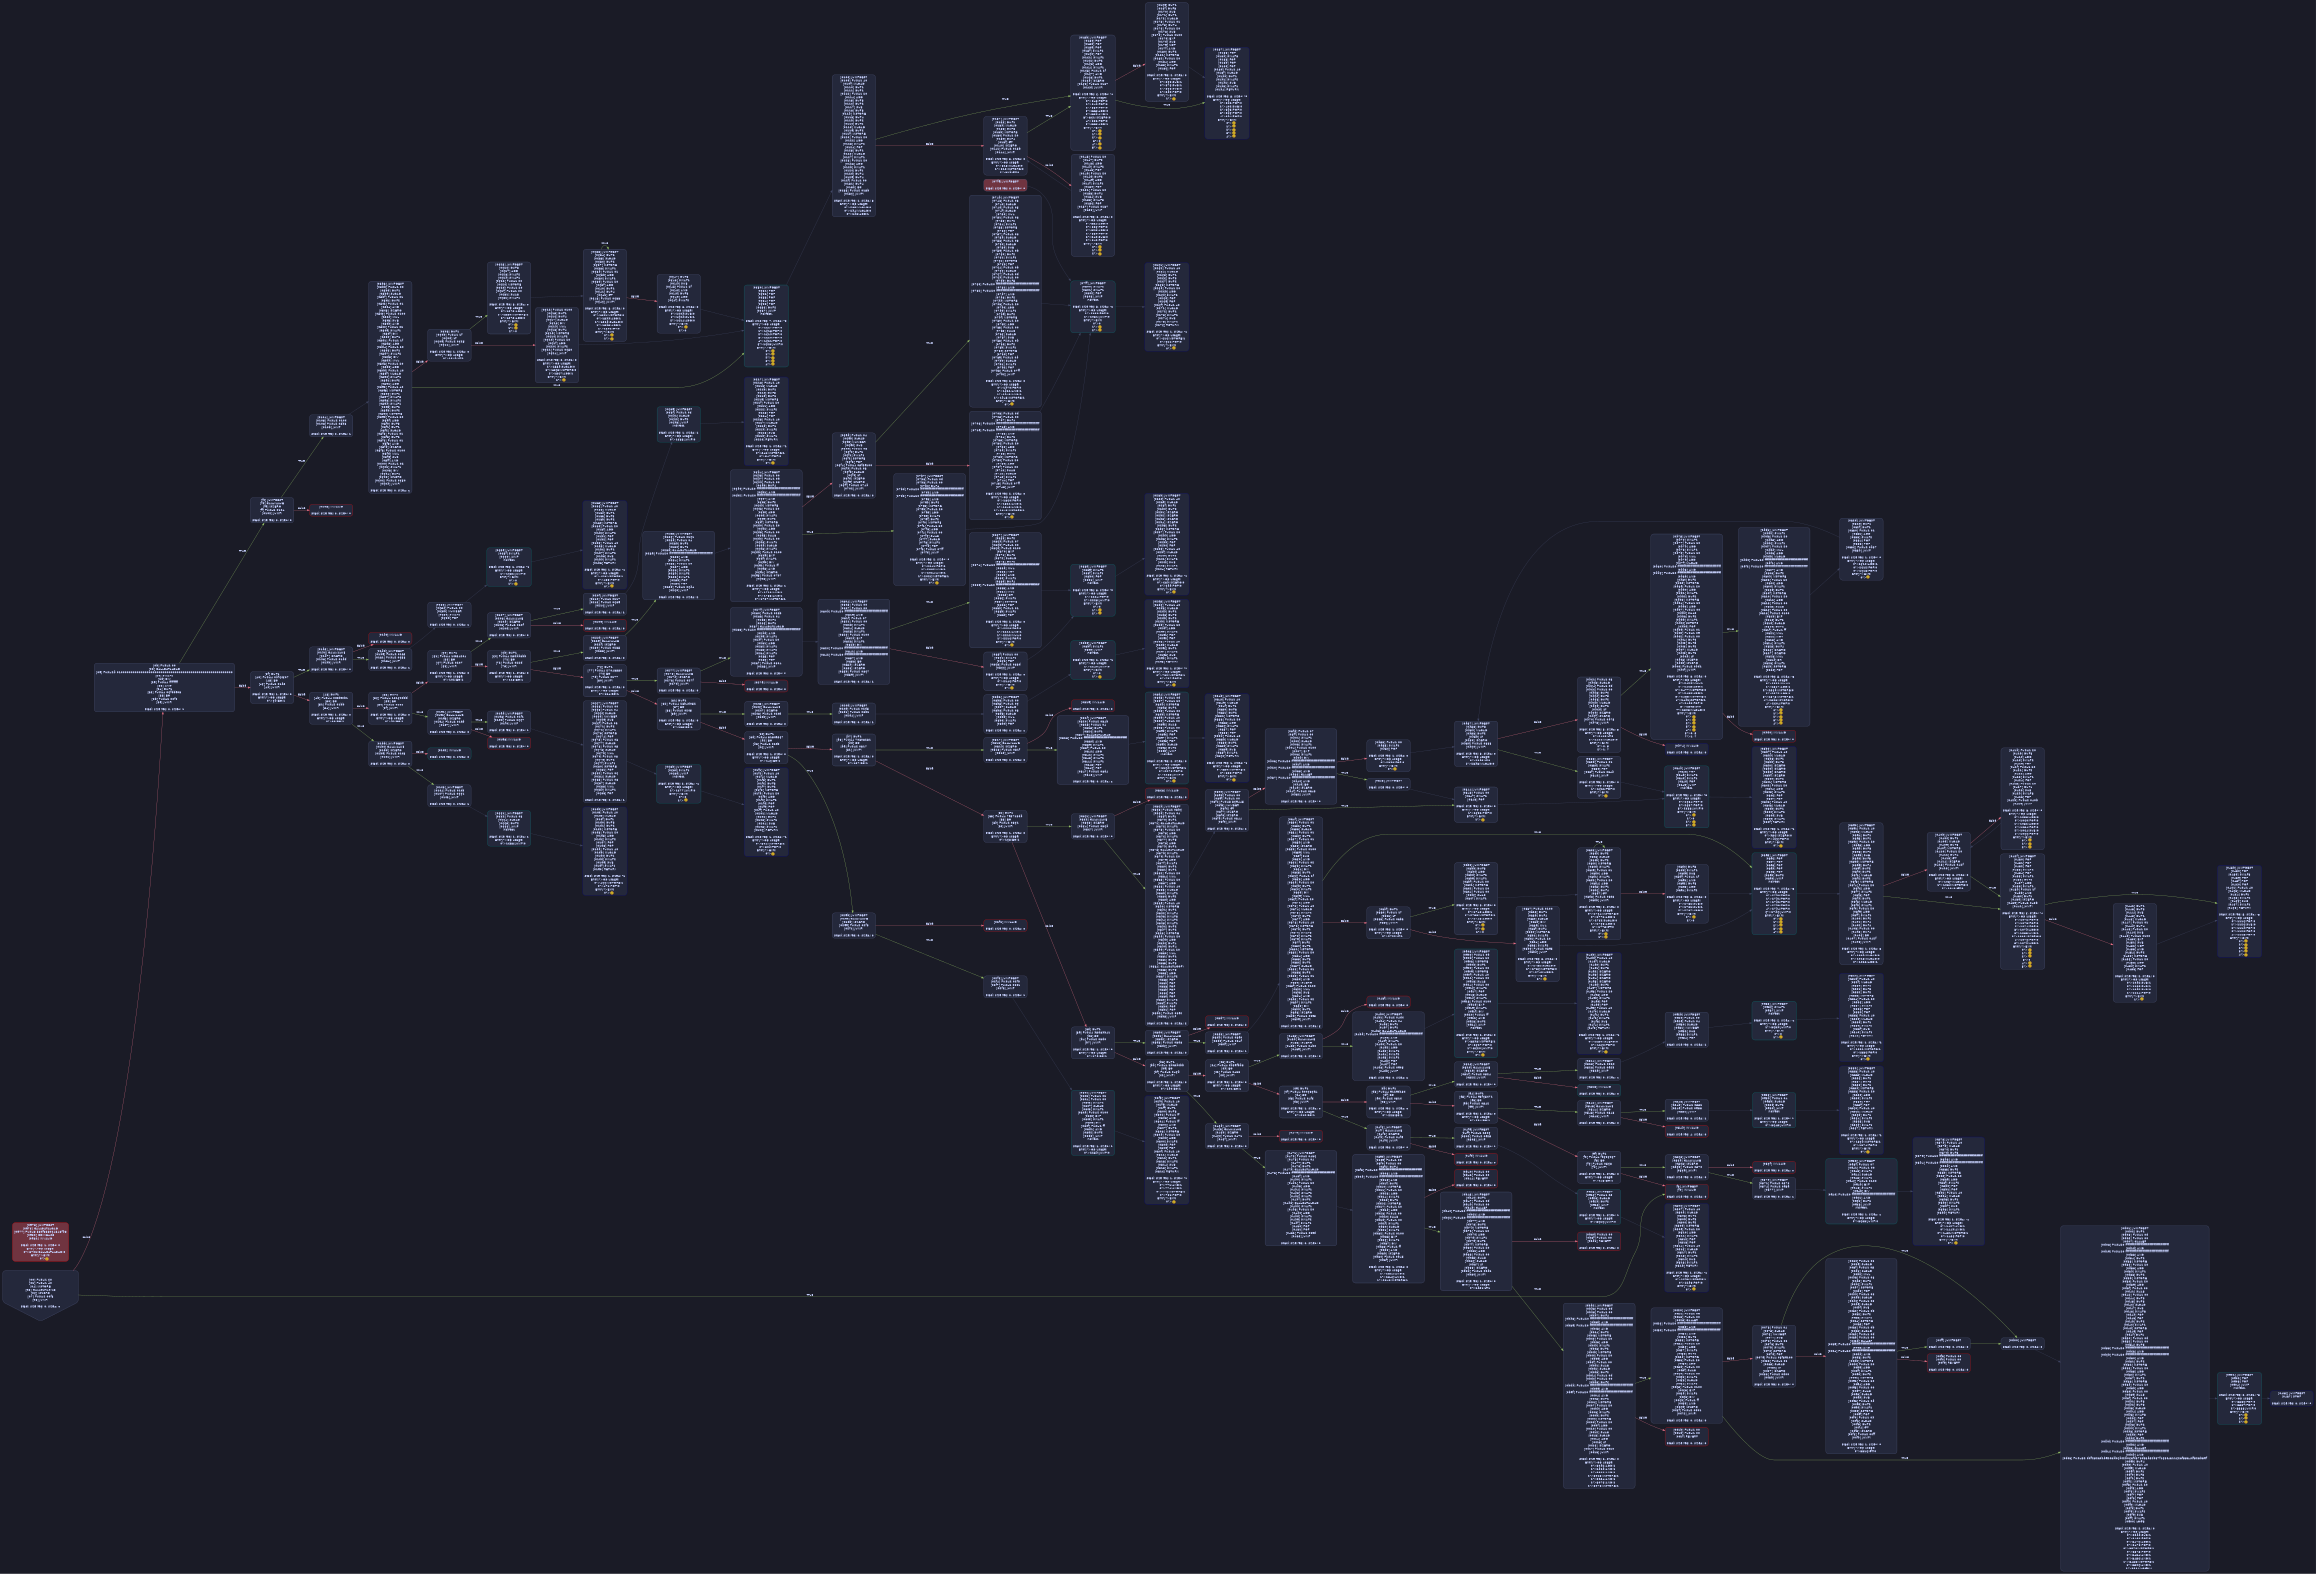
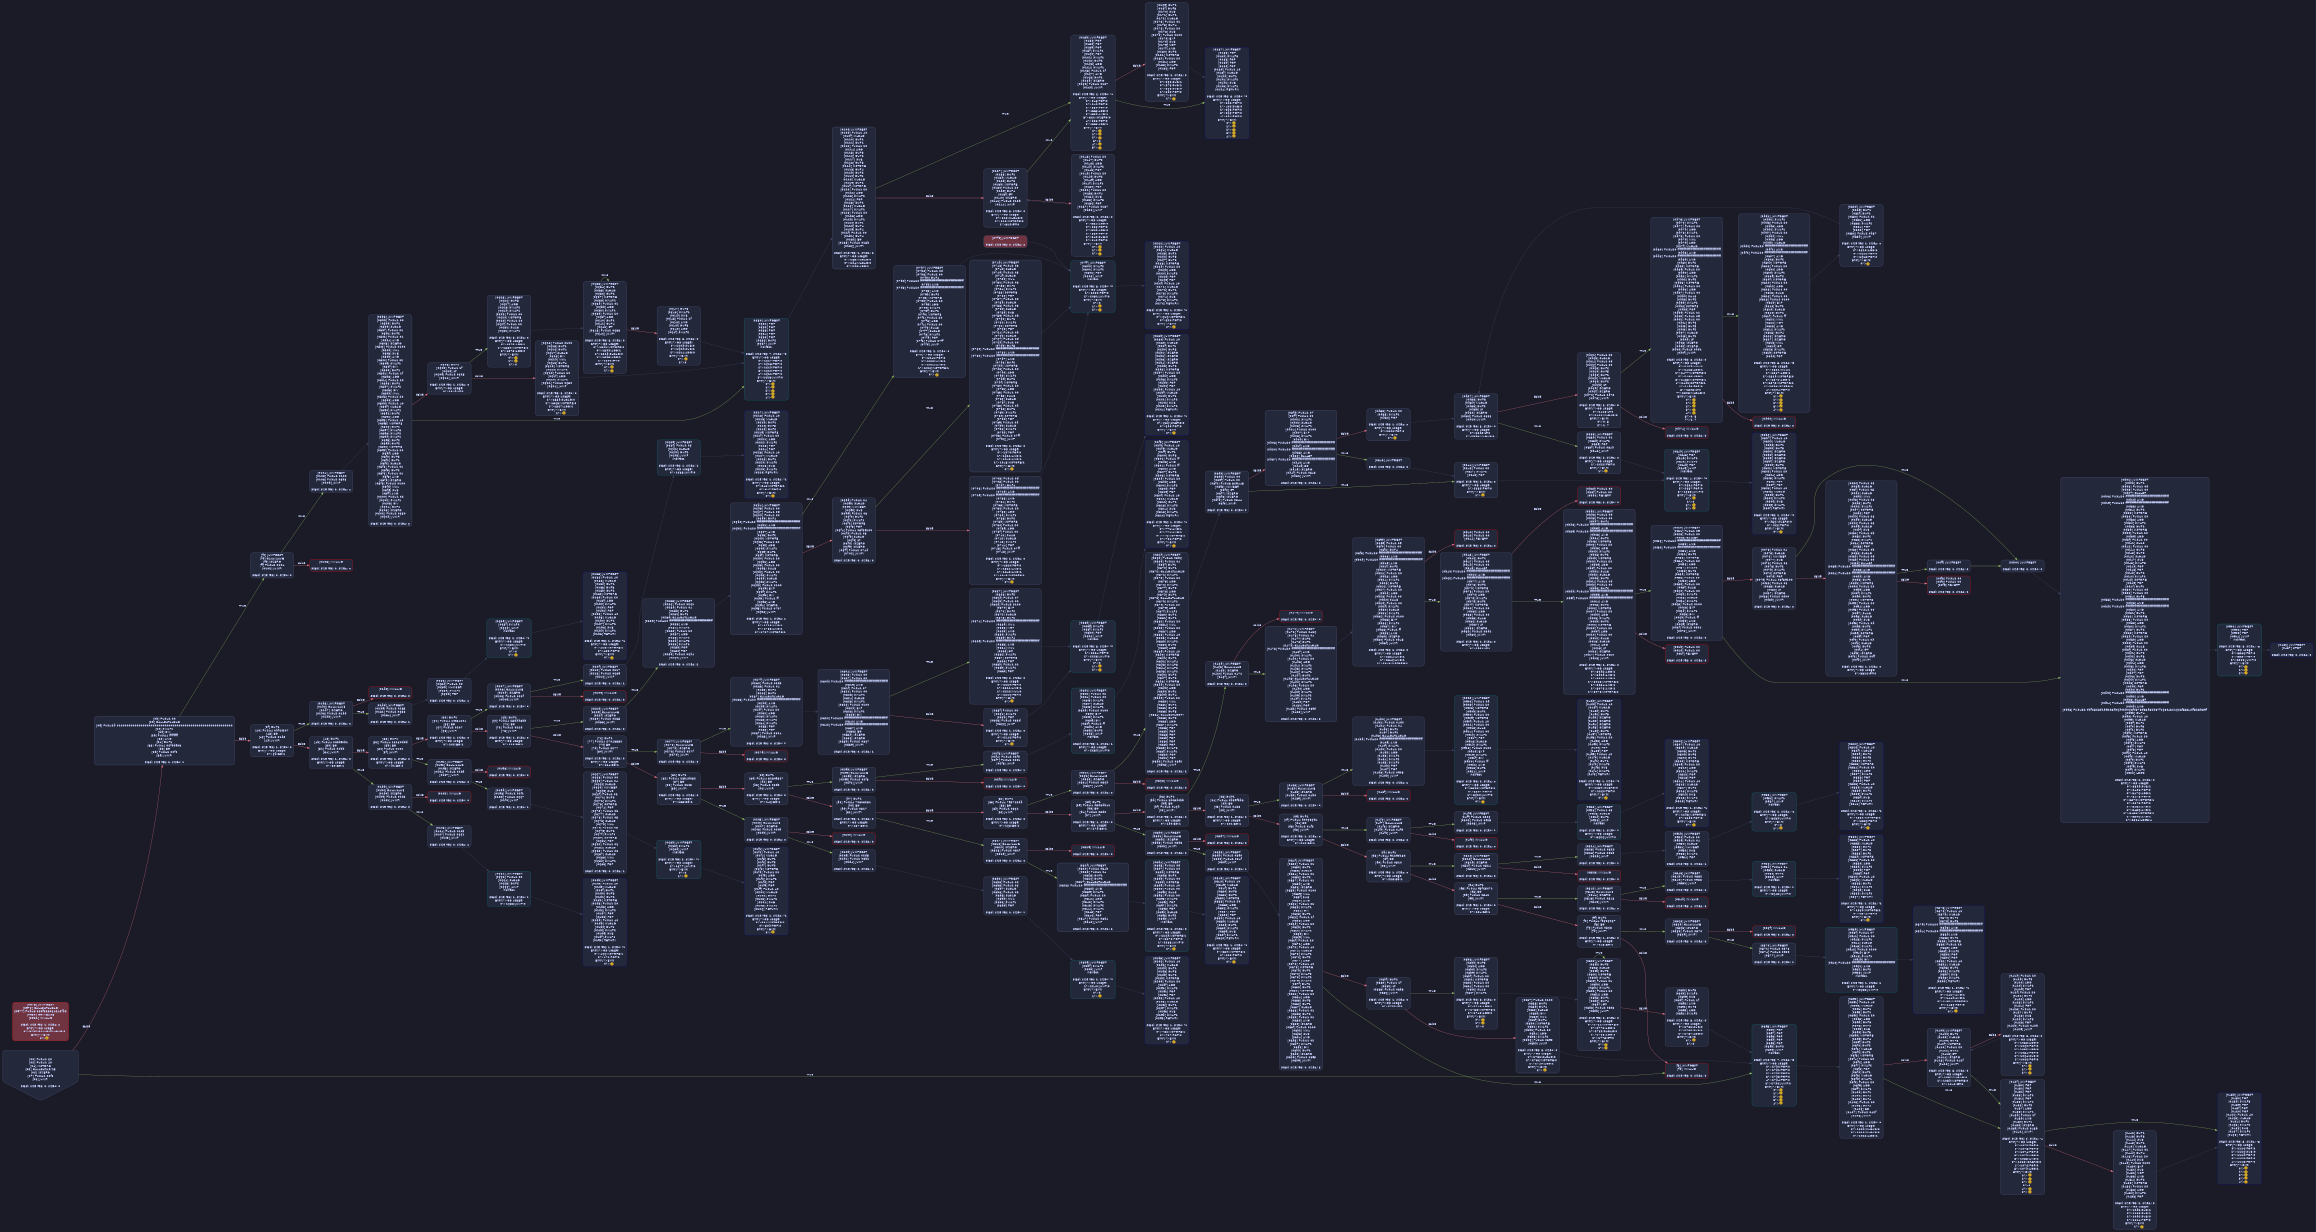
node "[0974] INVALID Stack size req: 0, sizeΔ: 0": color darkblue -> red
node "[01c2] INVALID Stack size req: 0, sizeΔ: 0": color teal -> red
node "[02cc] INVALID Stack size req: 0, sizeΔ: 0": added
node "[0523] INVALID Stack size req: 0, sizeΔ: 0": color teal -> red
